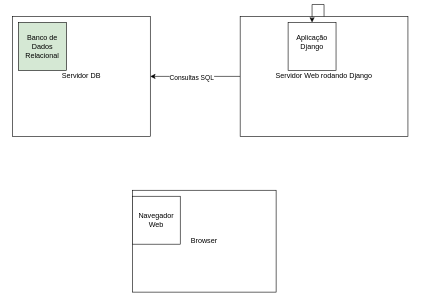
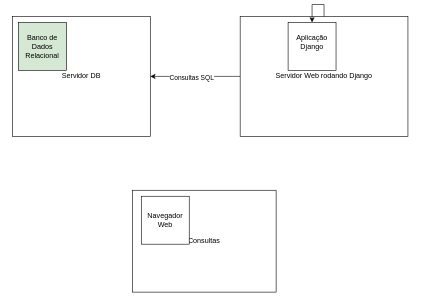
node "Navegador Web": moved (156, 221) -> (165, 221)
node "Browser": label "Browser" -> "Consultas"
